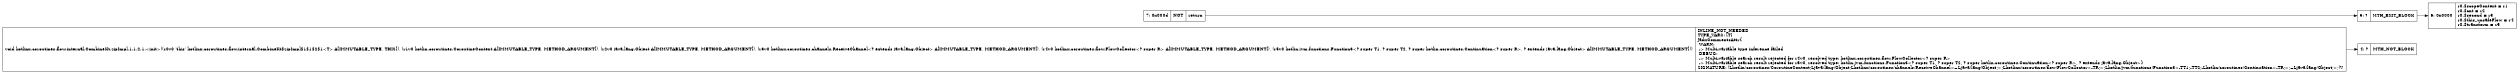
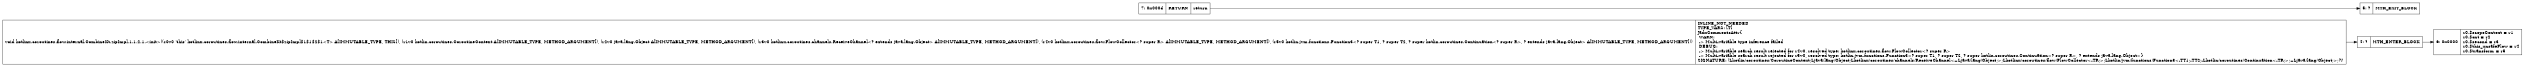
node "7: 0x000d": text "NOT" -> "RETURN"
edge "5: ?" -> "6: 0x0000": now "4: ?" -> "6: 0x0000"
node "4: ?": text "MTH_NOT_BLOCK" -> "MTH_ENTER_BLOCK"
